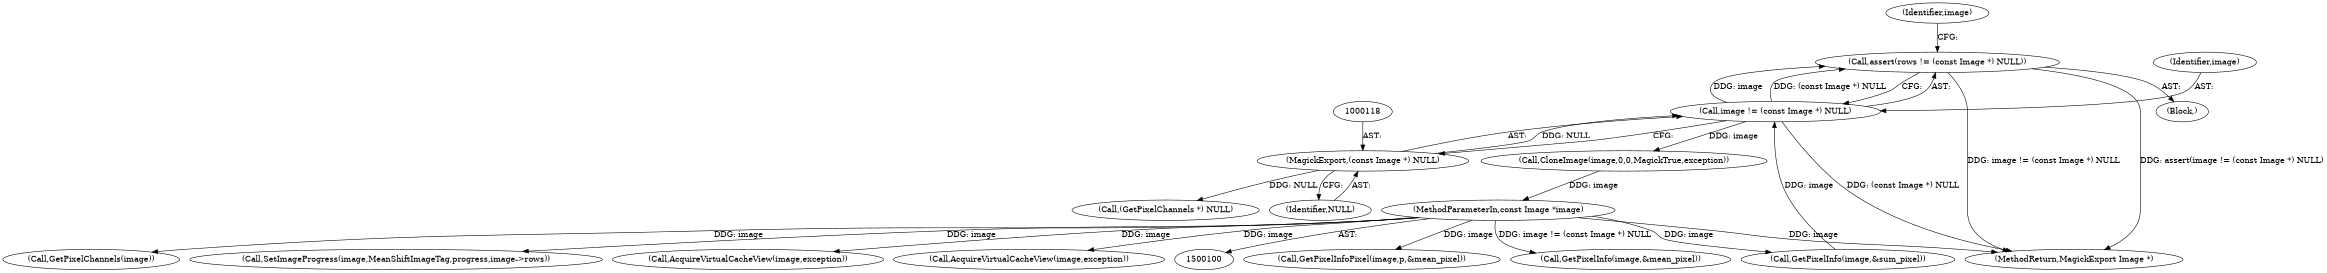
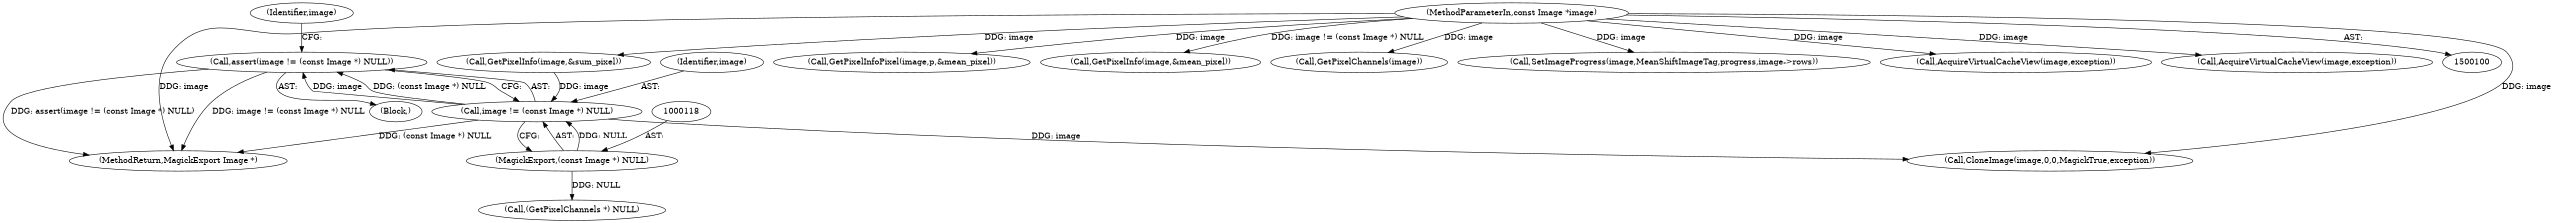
node "(Call,assert(rows != (const Image *) NULL))": label "(Call,assert(rows != (const Image *) NULL))" -> "(Call,assert(image != (const Image *) NULL))"
edge "(Call,CloneImage(image,0,0,MagickTrue,exception))" -> "(MethodParameterIn,const Image *image)": reversed
node "(Identifier,NULL)": removed
